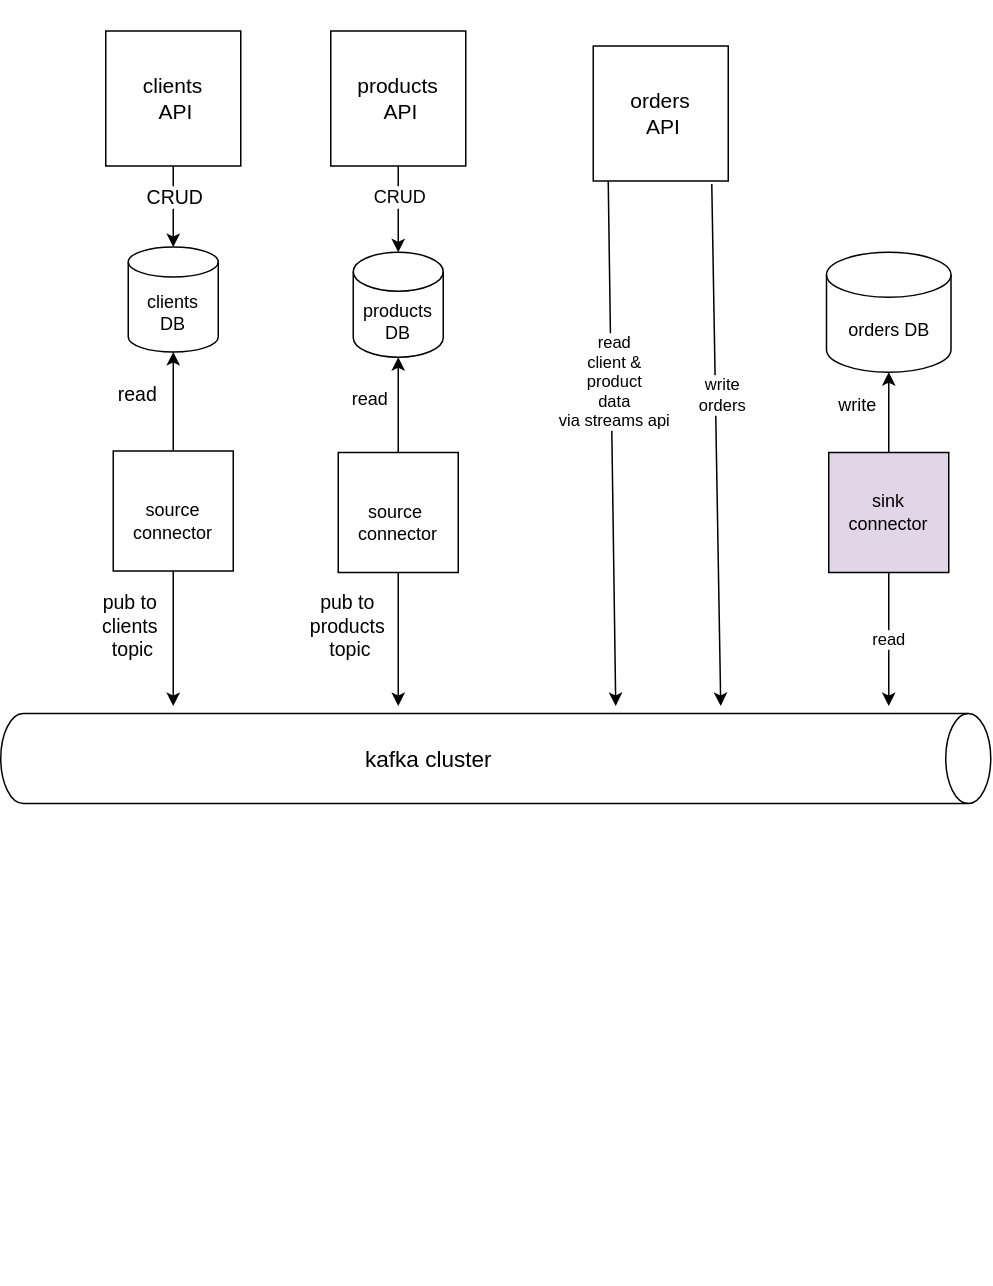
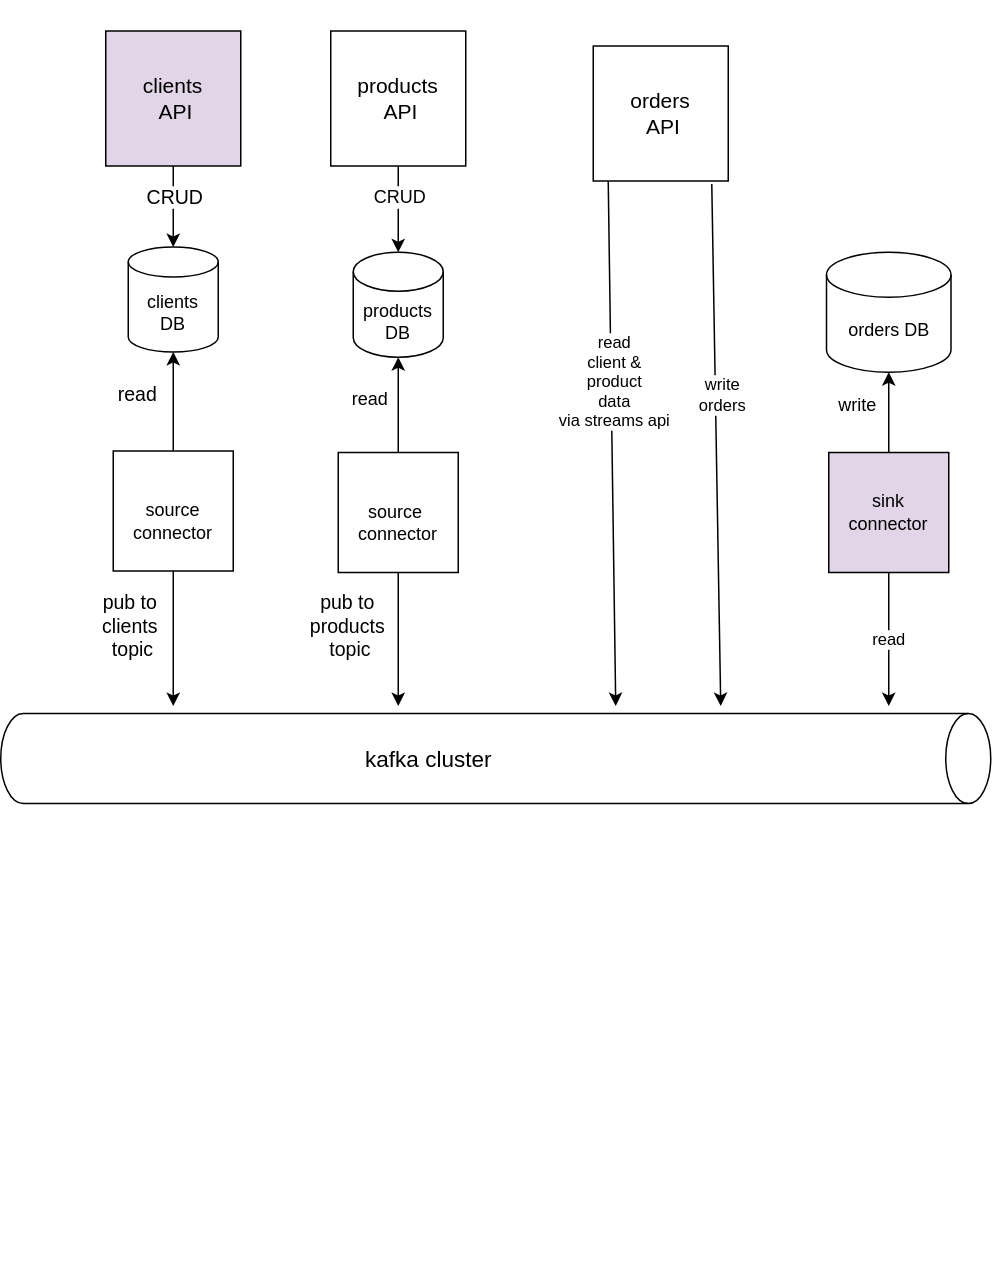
node "clients API": fillcolor #ffffff -> #e1d5e7
